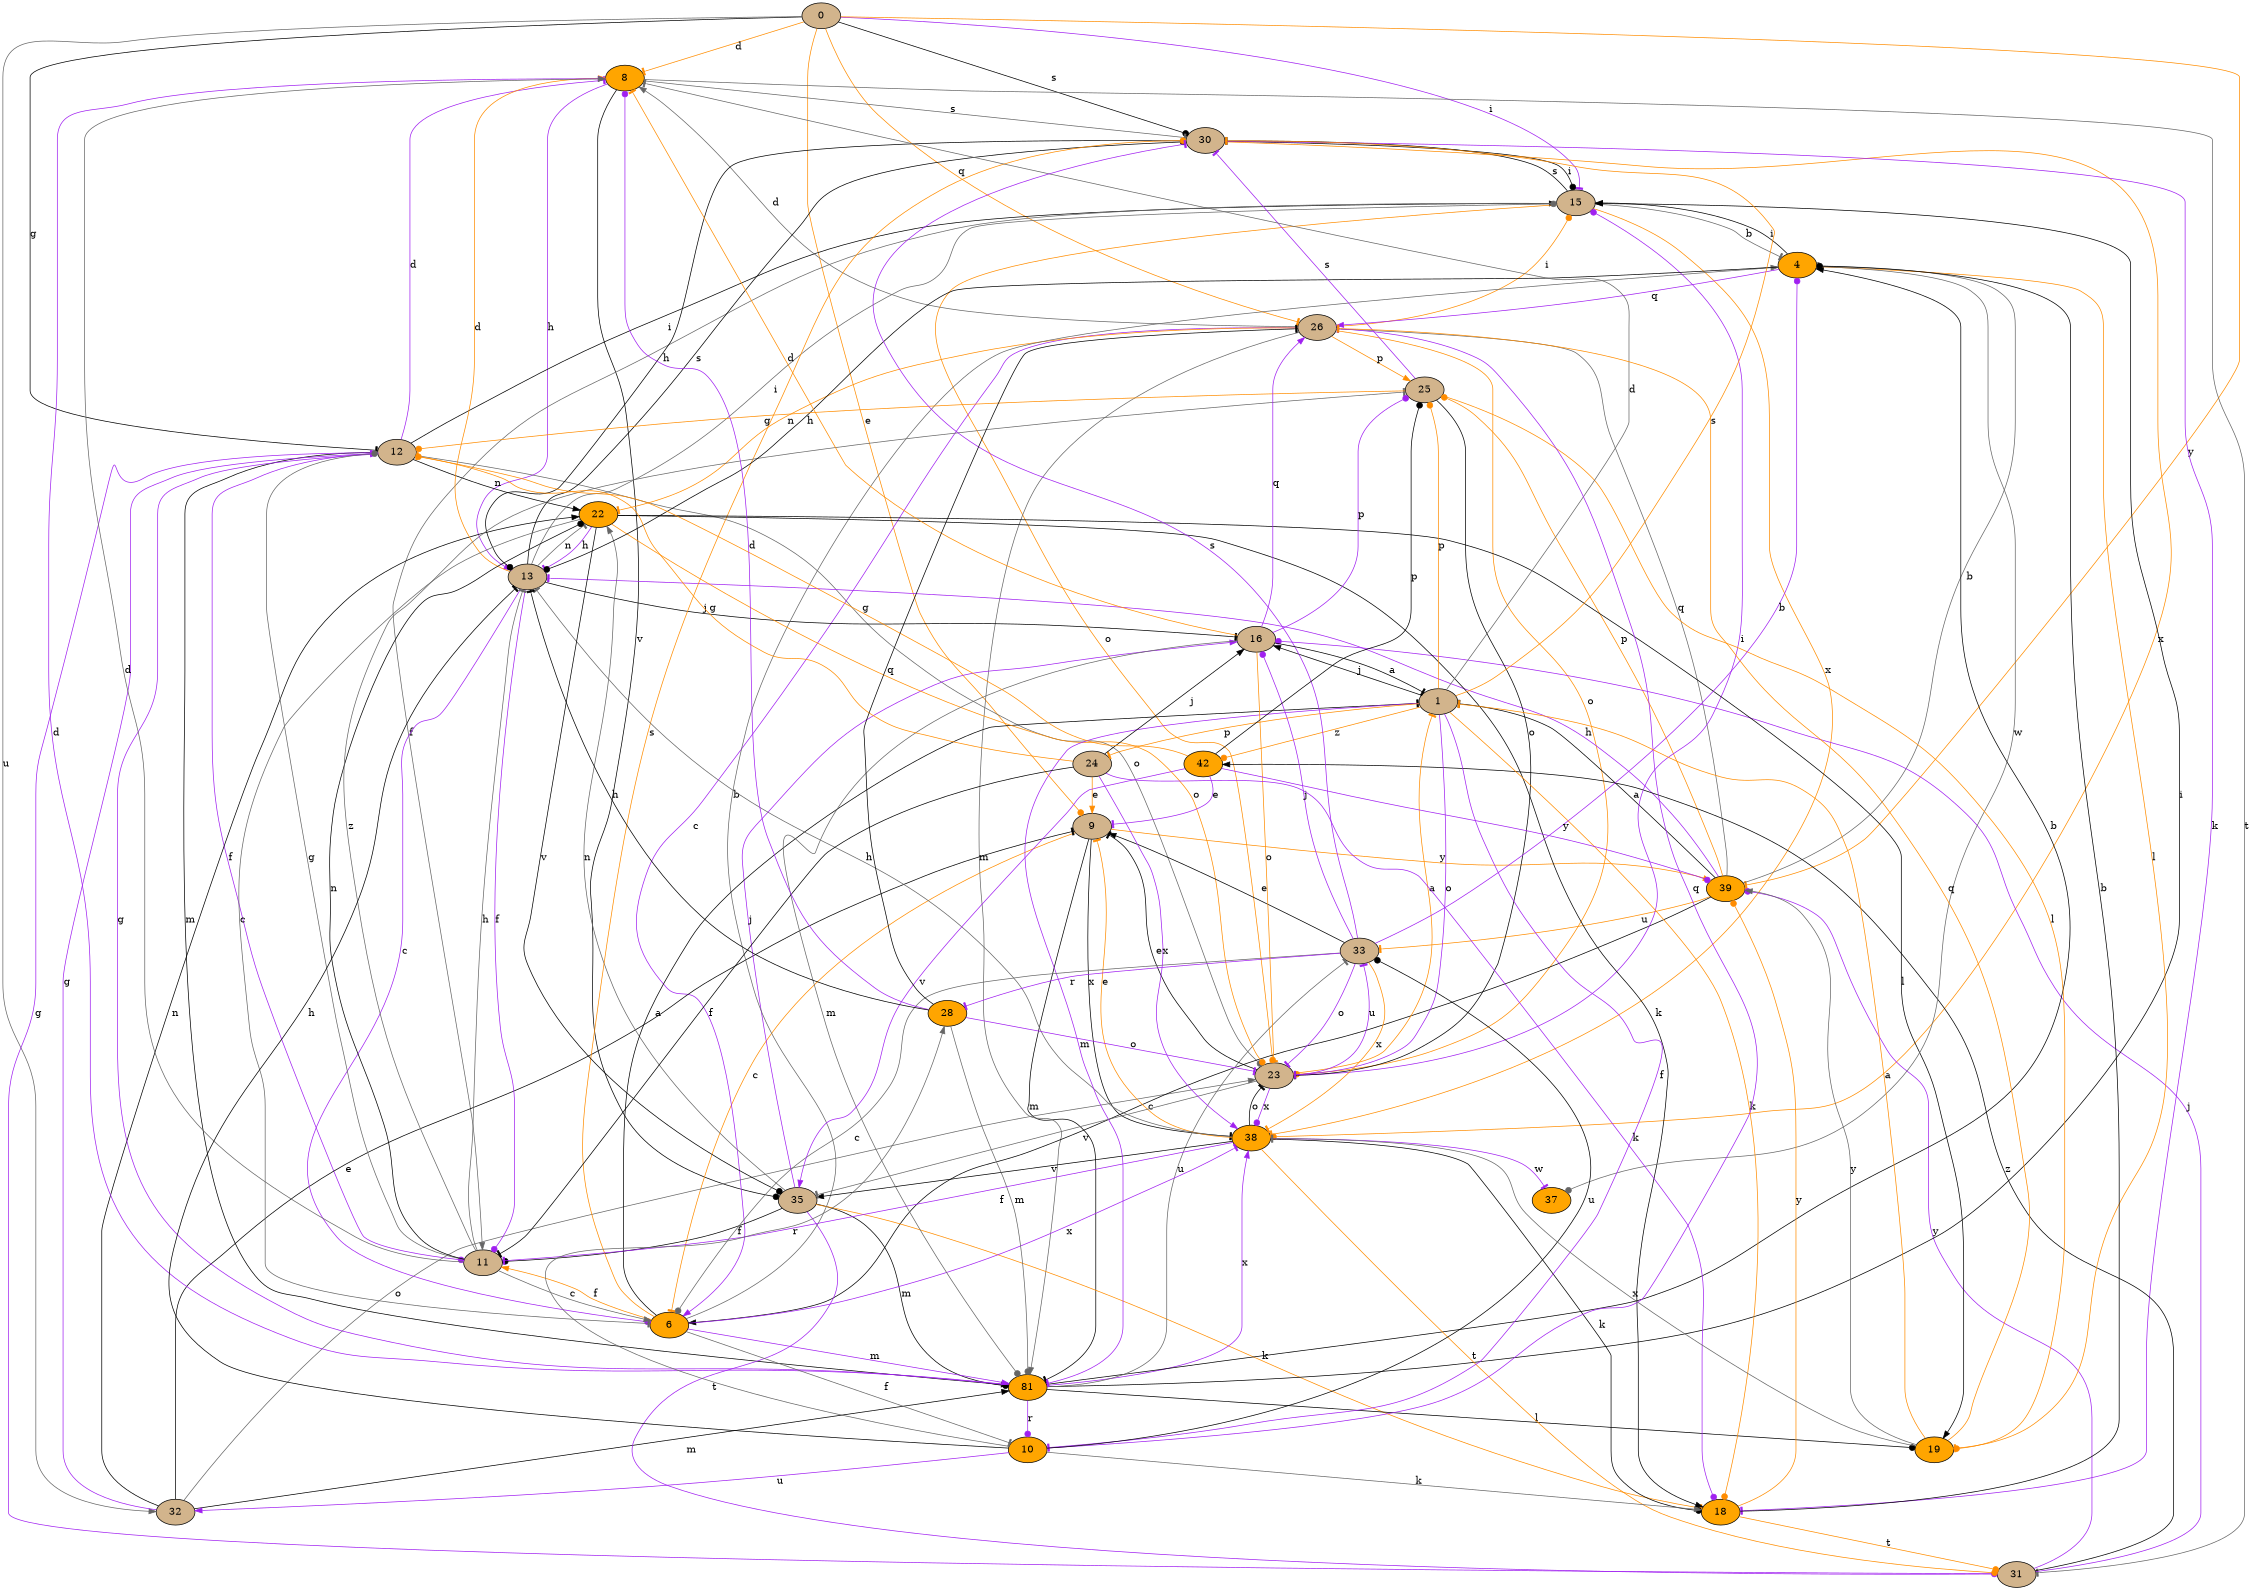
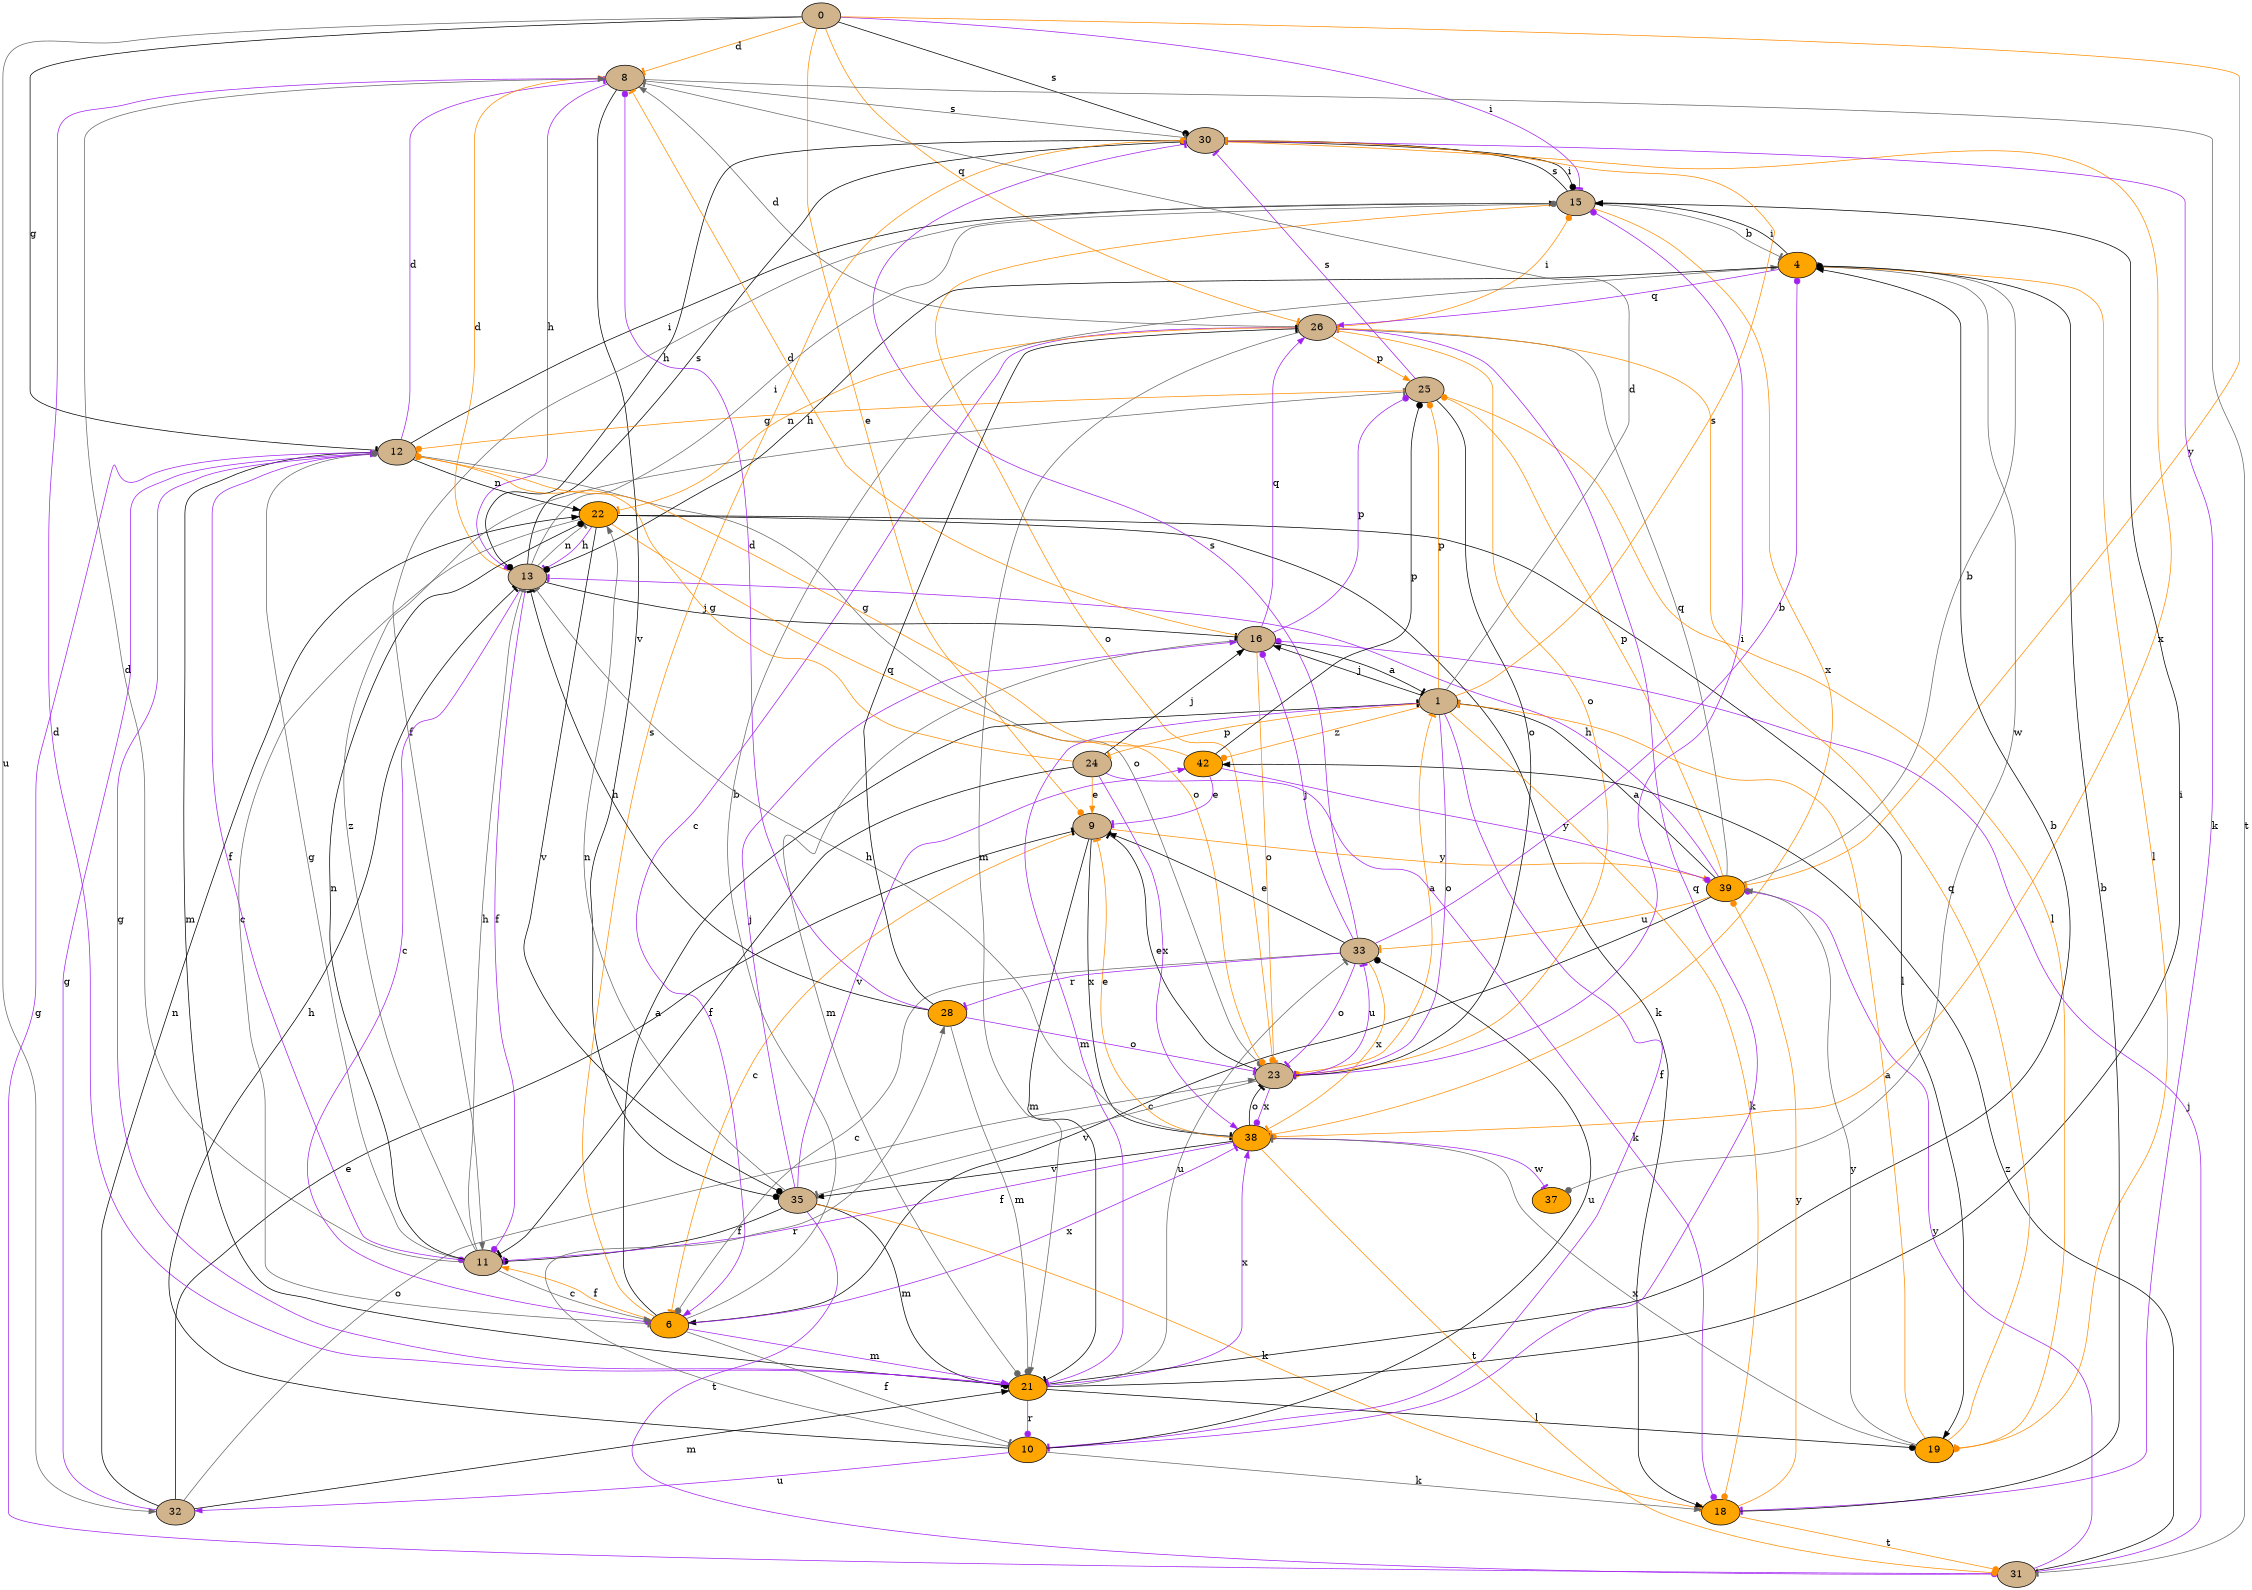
node "8": fillcolor orange -> tan
edge "42" -> "35": reversed
edge "38" -> "18": removed, label "k"
node "81": label "81" -> "21"
